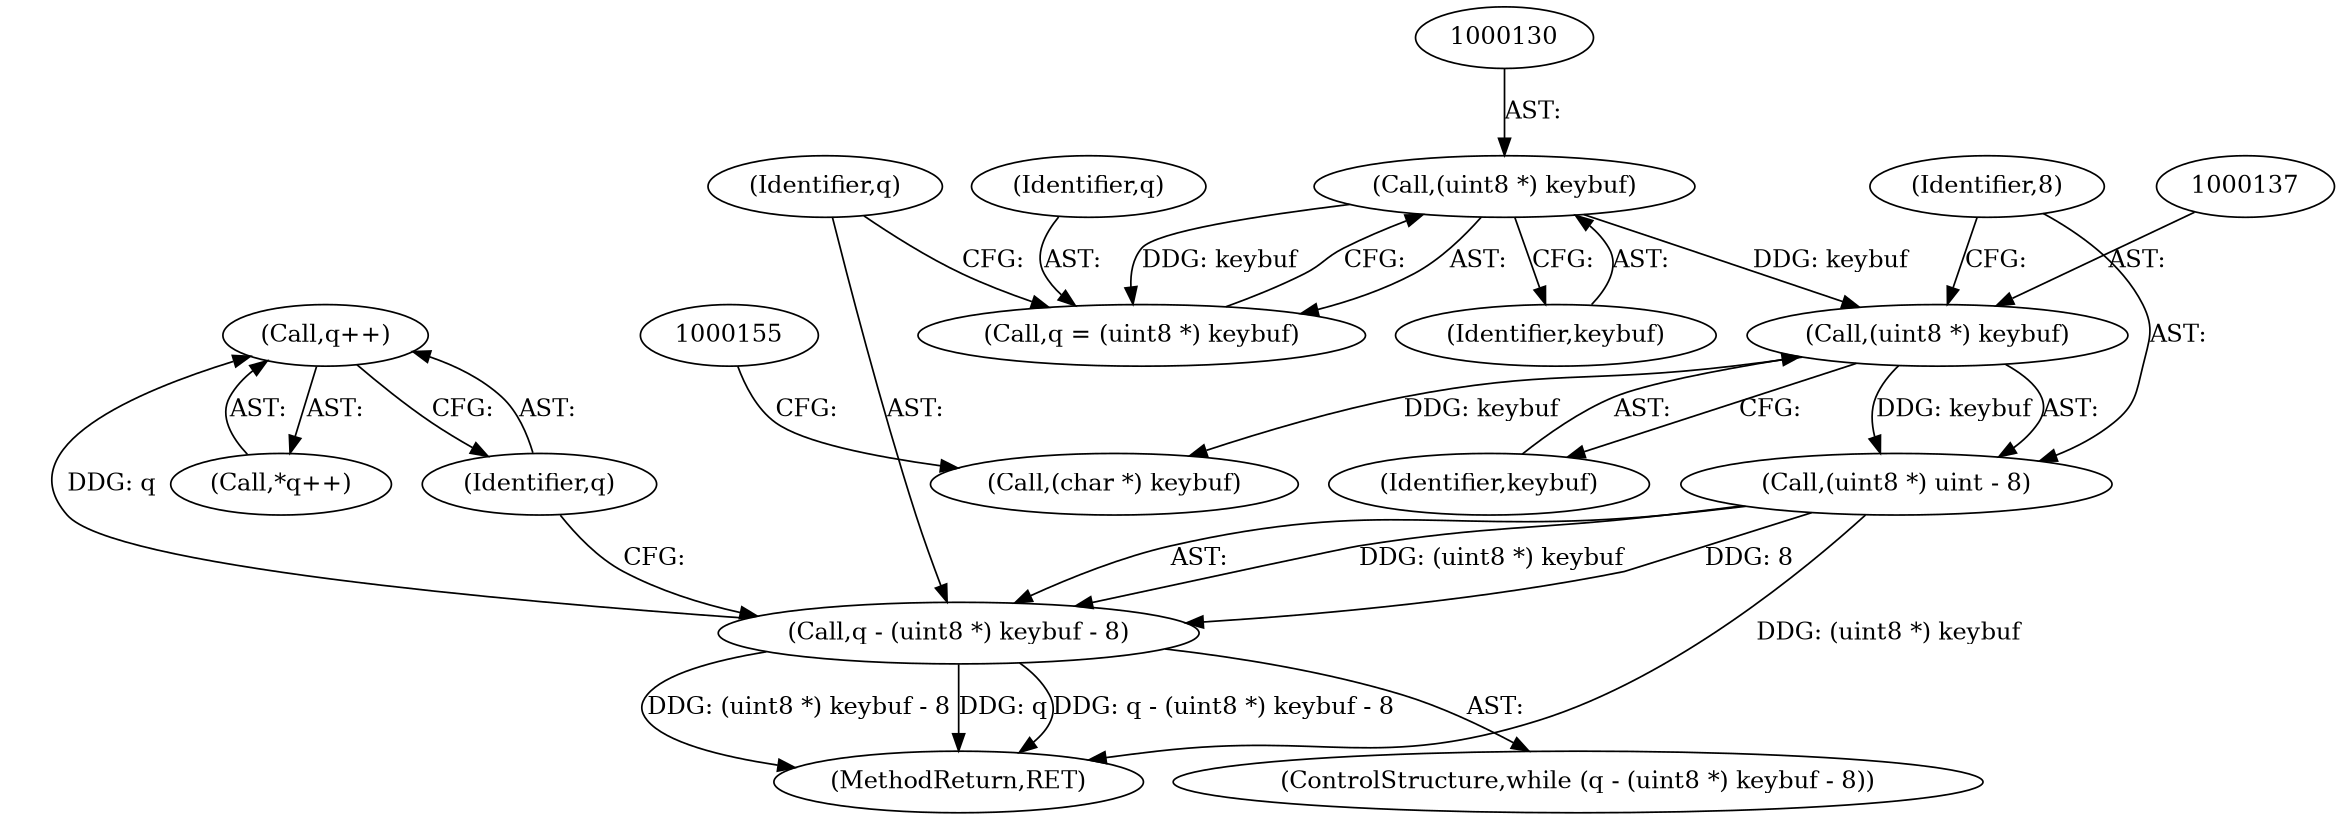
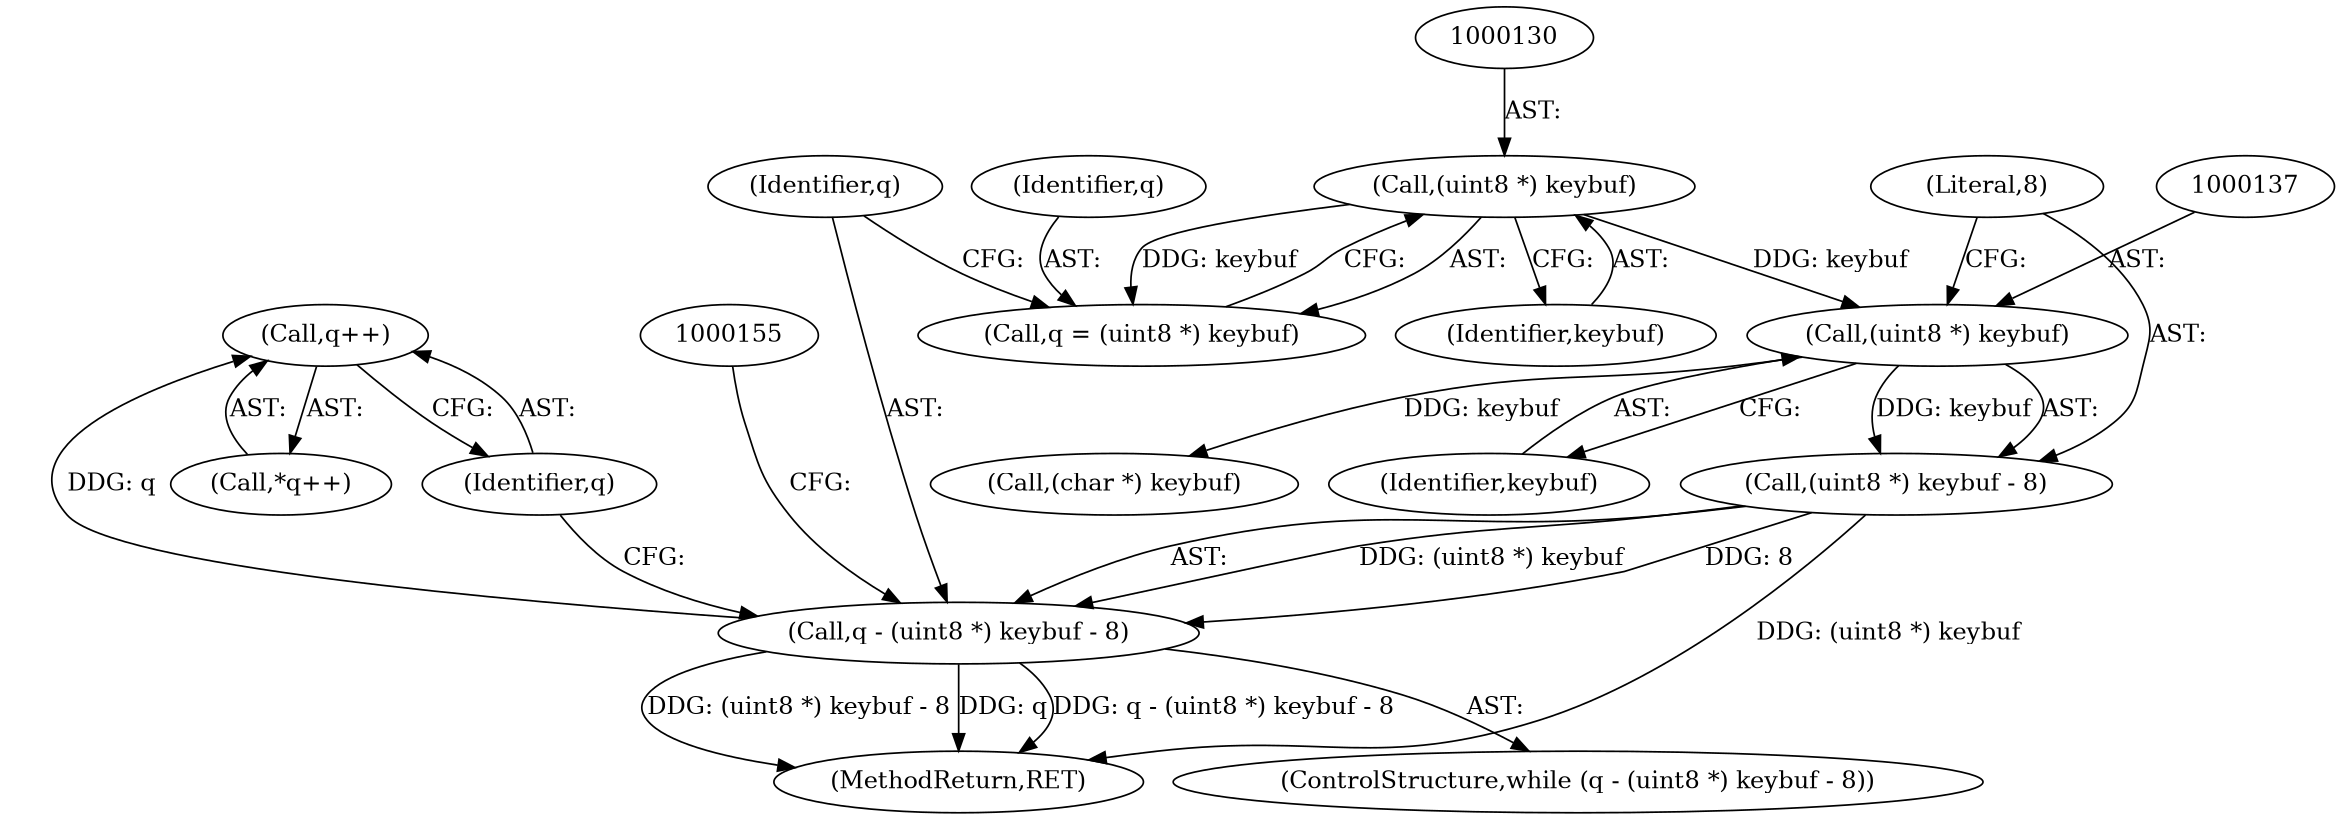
node "(Identifier,8)": label "(Identifier,8)" -> "(Literal,8)"
edge "1000155" -> "(Call,(char *) keybuf)": now "1000155" -> "(Call,q - (uint8 *) keybuf - 8)"
node "(Call,(uint8 *) uint - 8)": label "(Call,(uint8 *) uint - 8)" -> "(Call,(uint8 *) keybuf - 8)"
